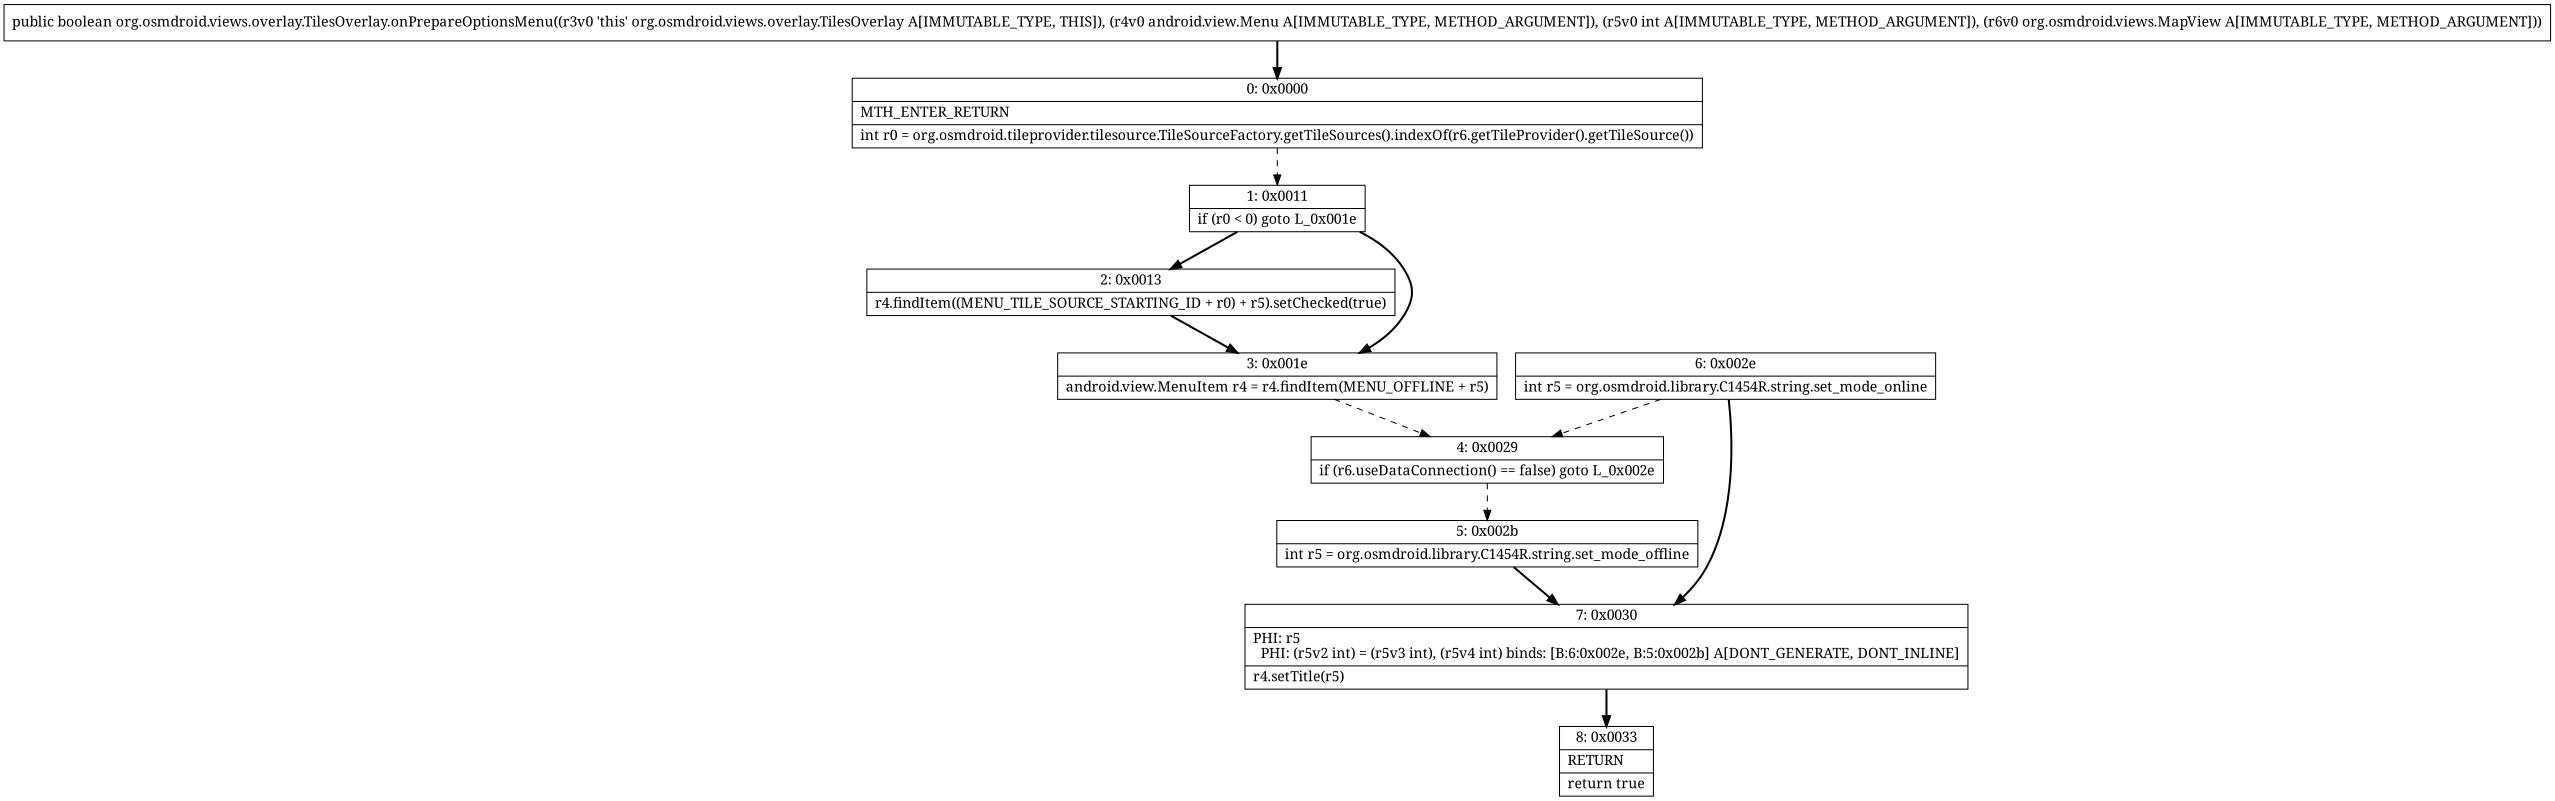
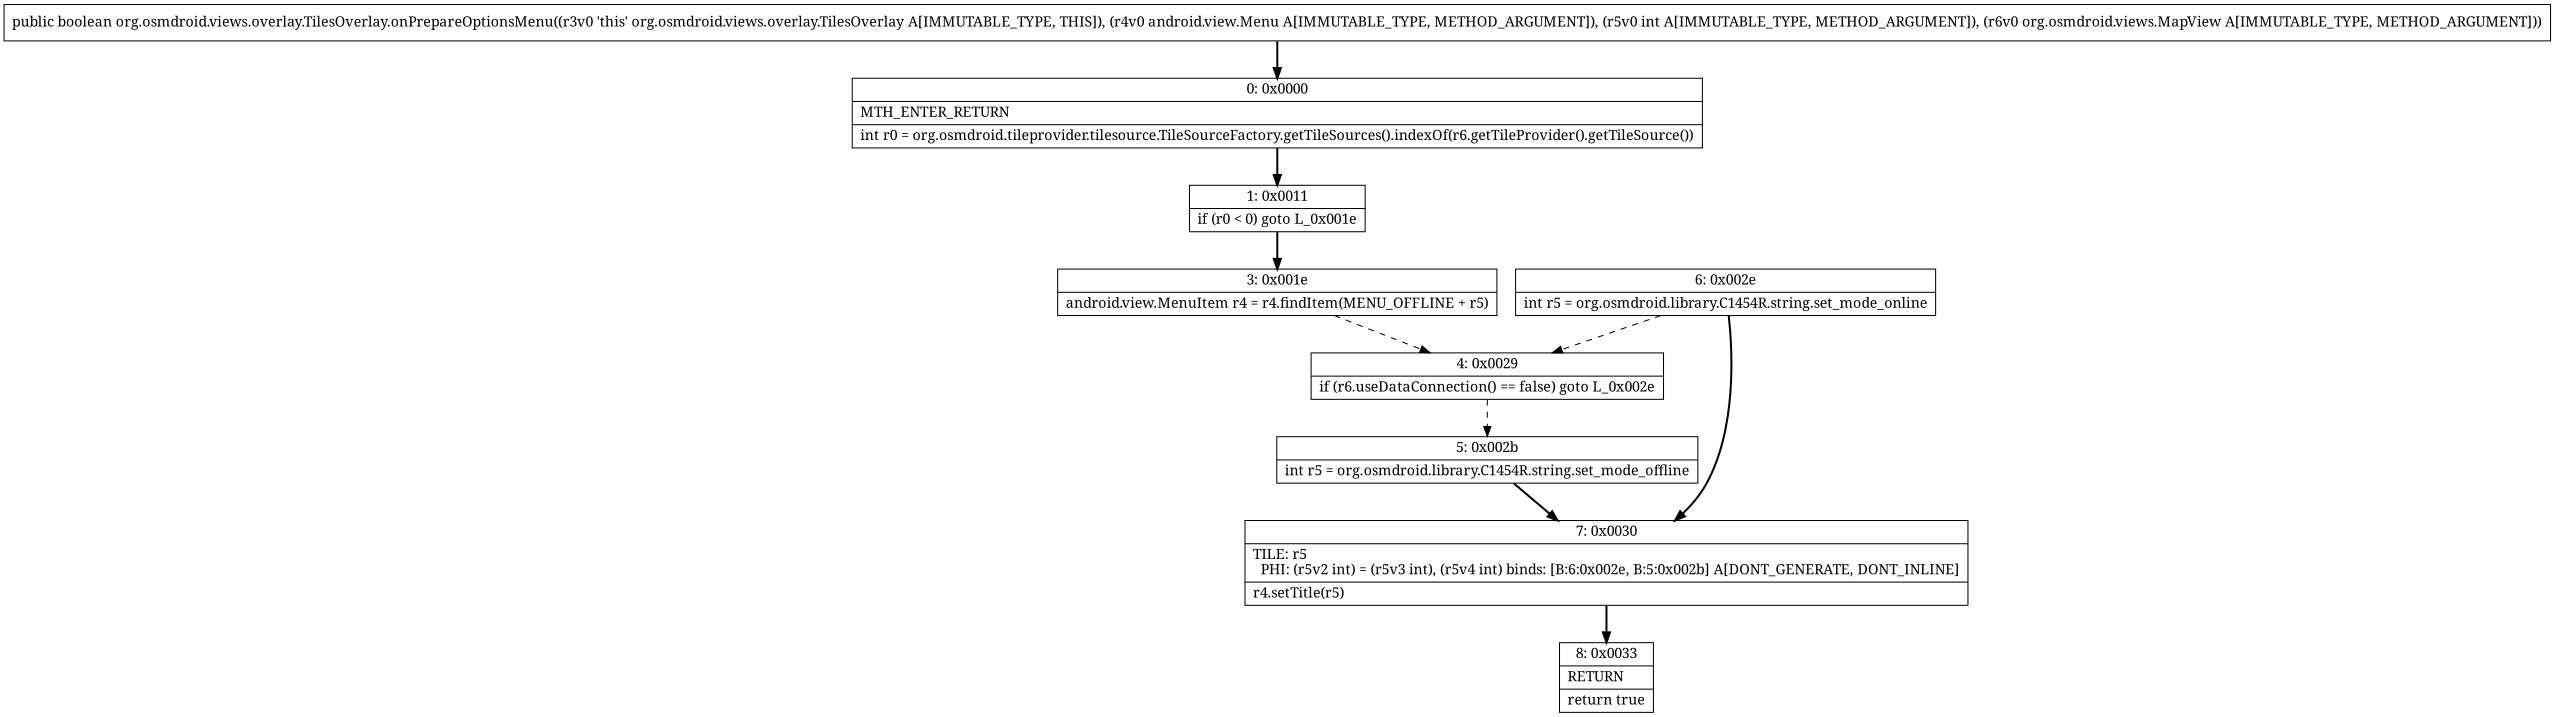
edge "0: 0x0000" -> "1: 0x0011": style dashed -> bold
node "2: 0x0013": removed
node "7: 0x0030": text "PHI: r5" -> "TILE: r5"
